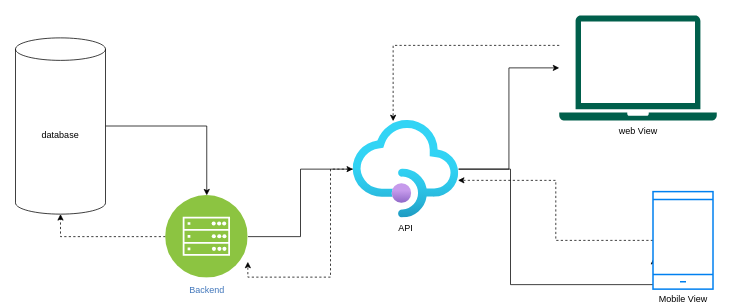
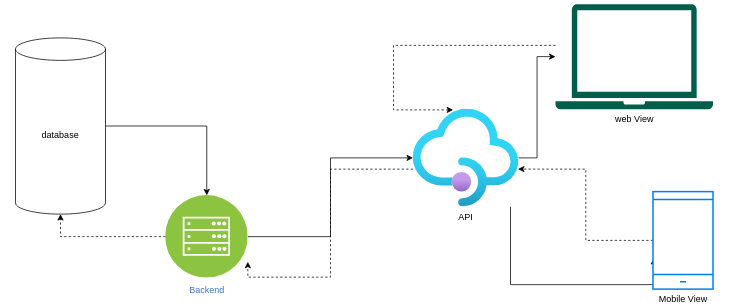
node "web View": moved (638, 68) -> (634, 57)
node "API": moved (406, 169) -> (466, 158)
